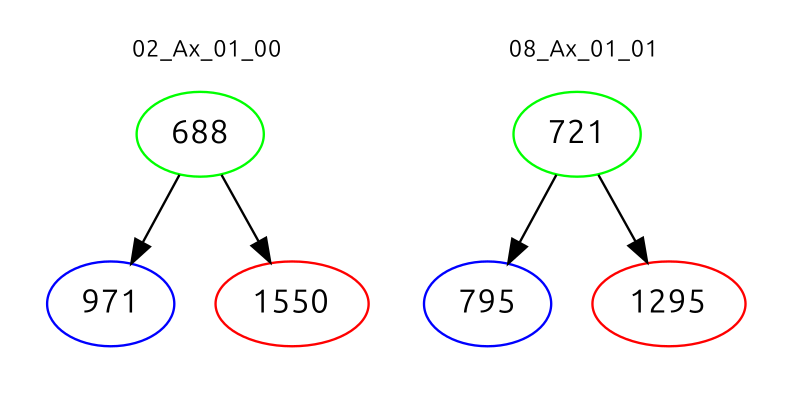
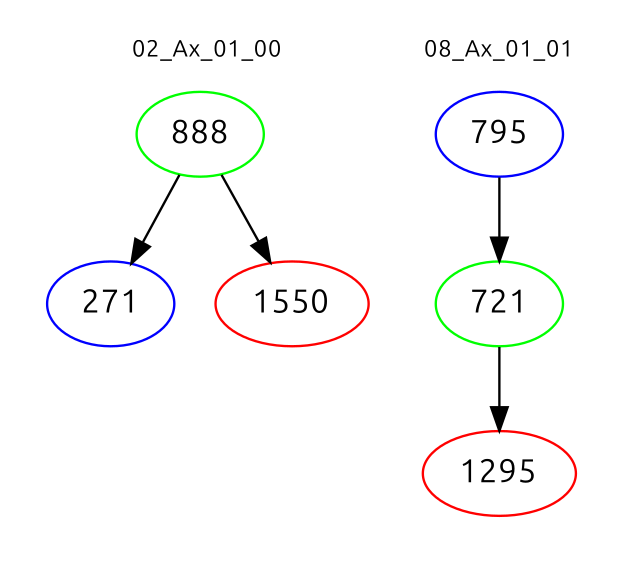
node "688": label "688" -> "888"
edge "721" -> "795": reversed
node "971": label "971" -> "271"
